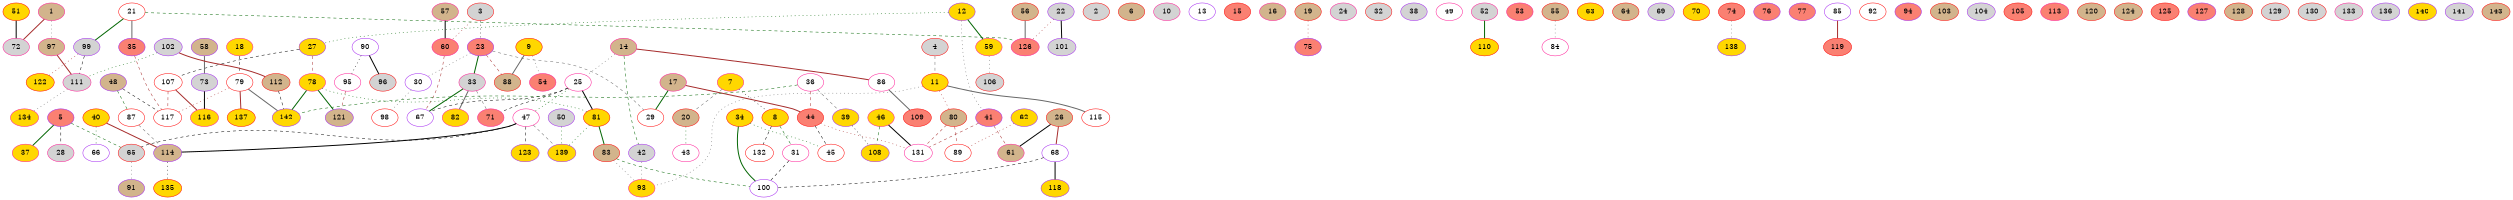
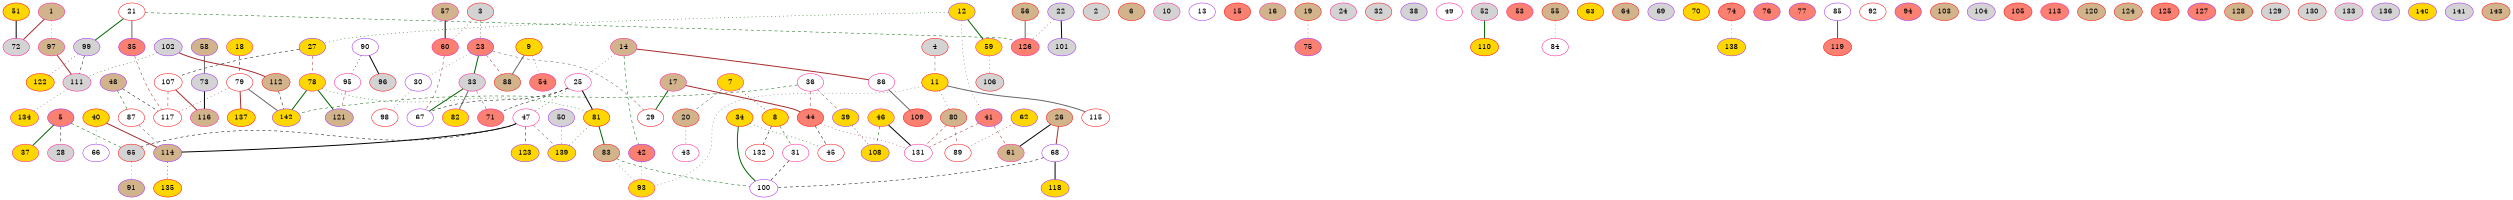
node "116": fillcolor gold -> tan
node "42": fillcolor lightgrey -> salmon
